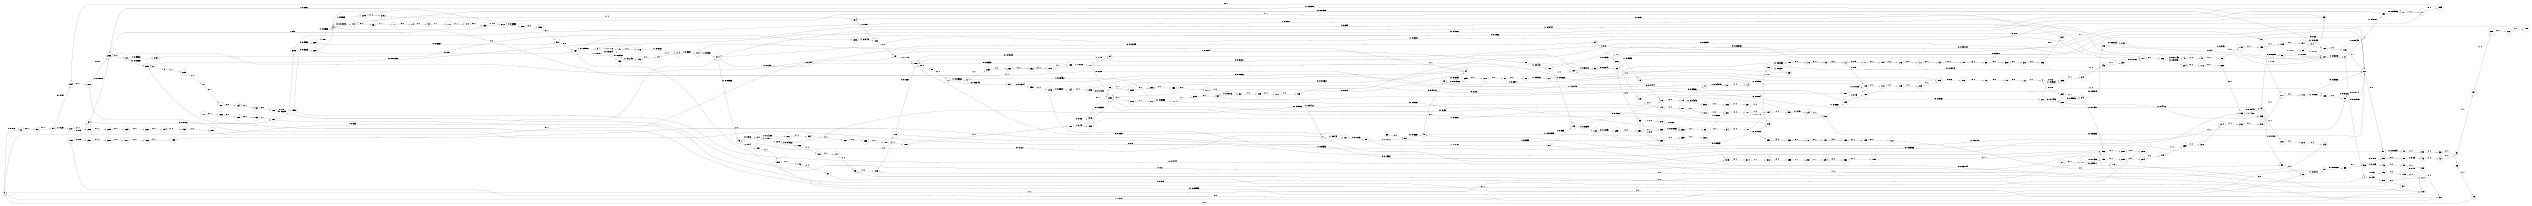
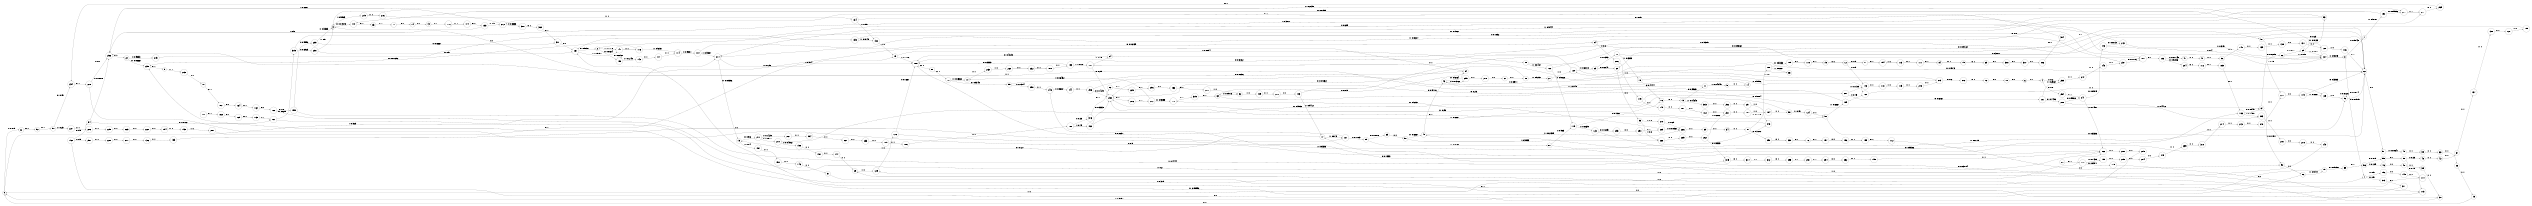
edge "89" -> "57": now "89" -> "63"
